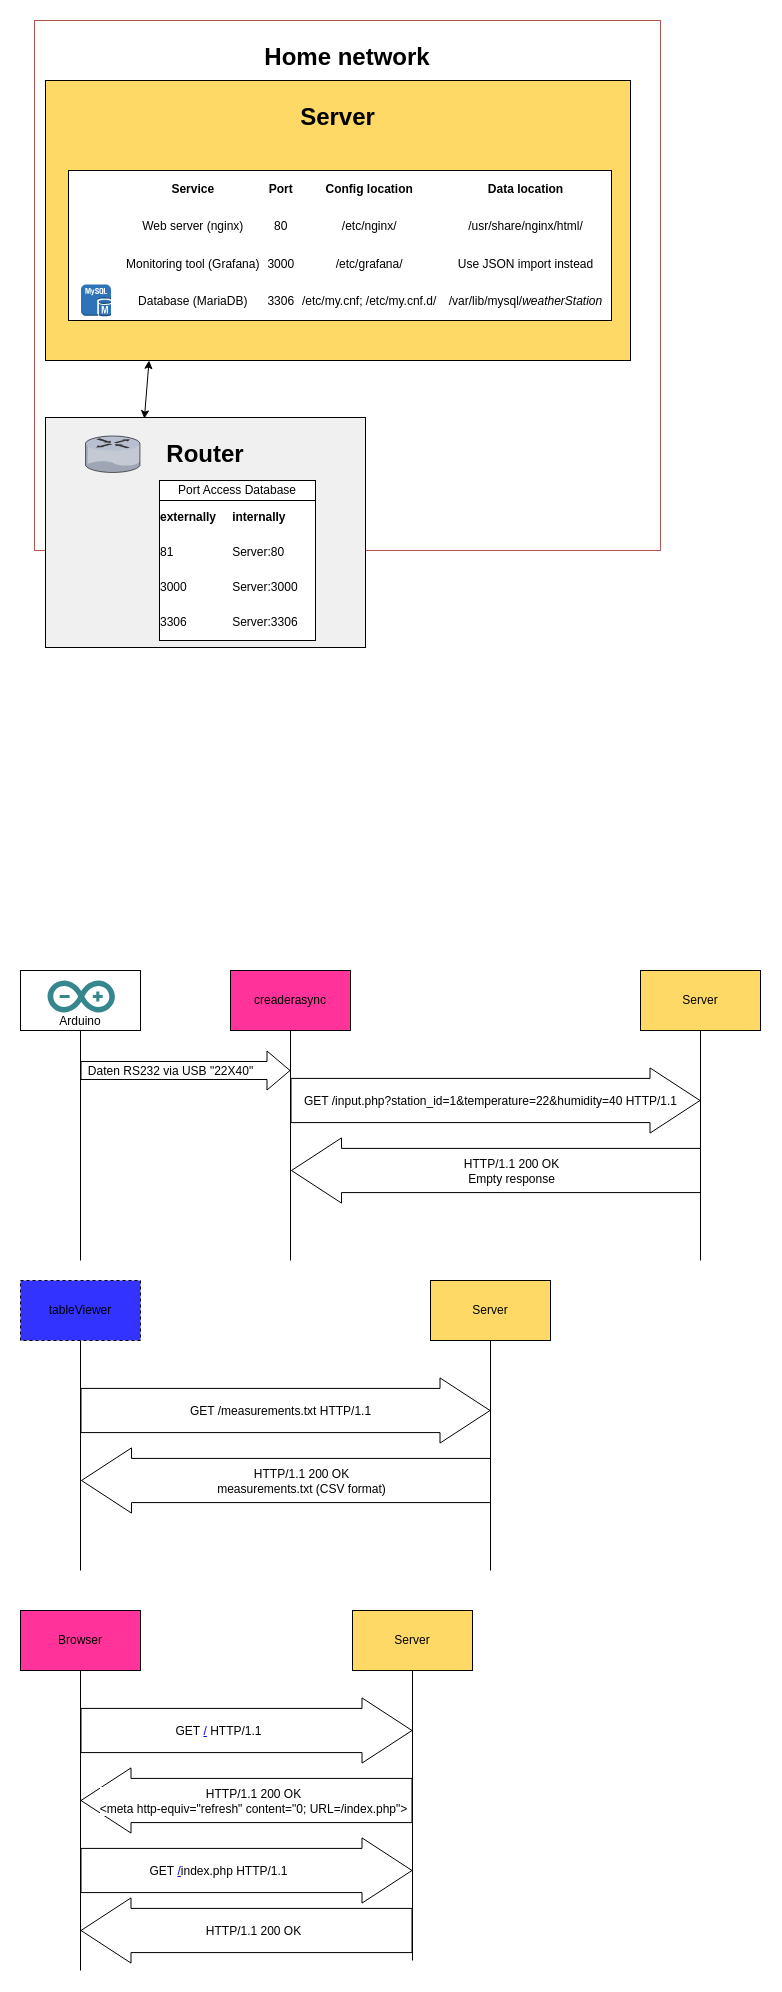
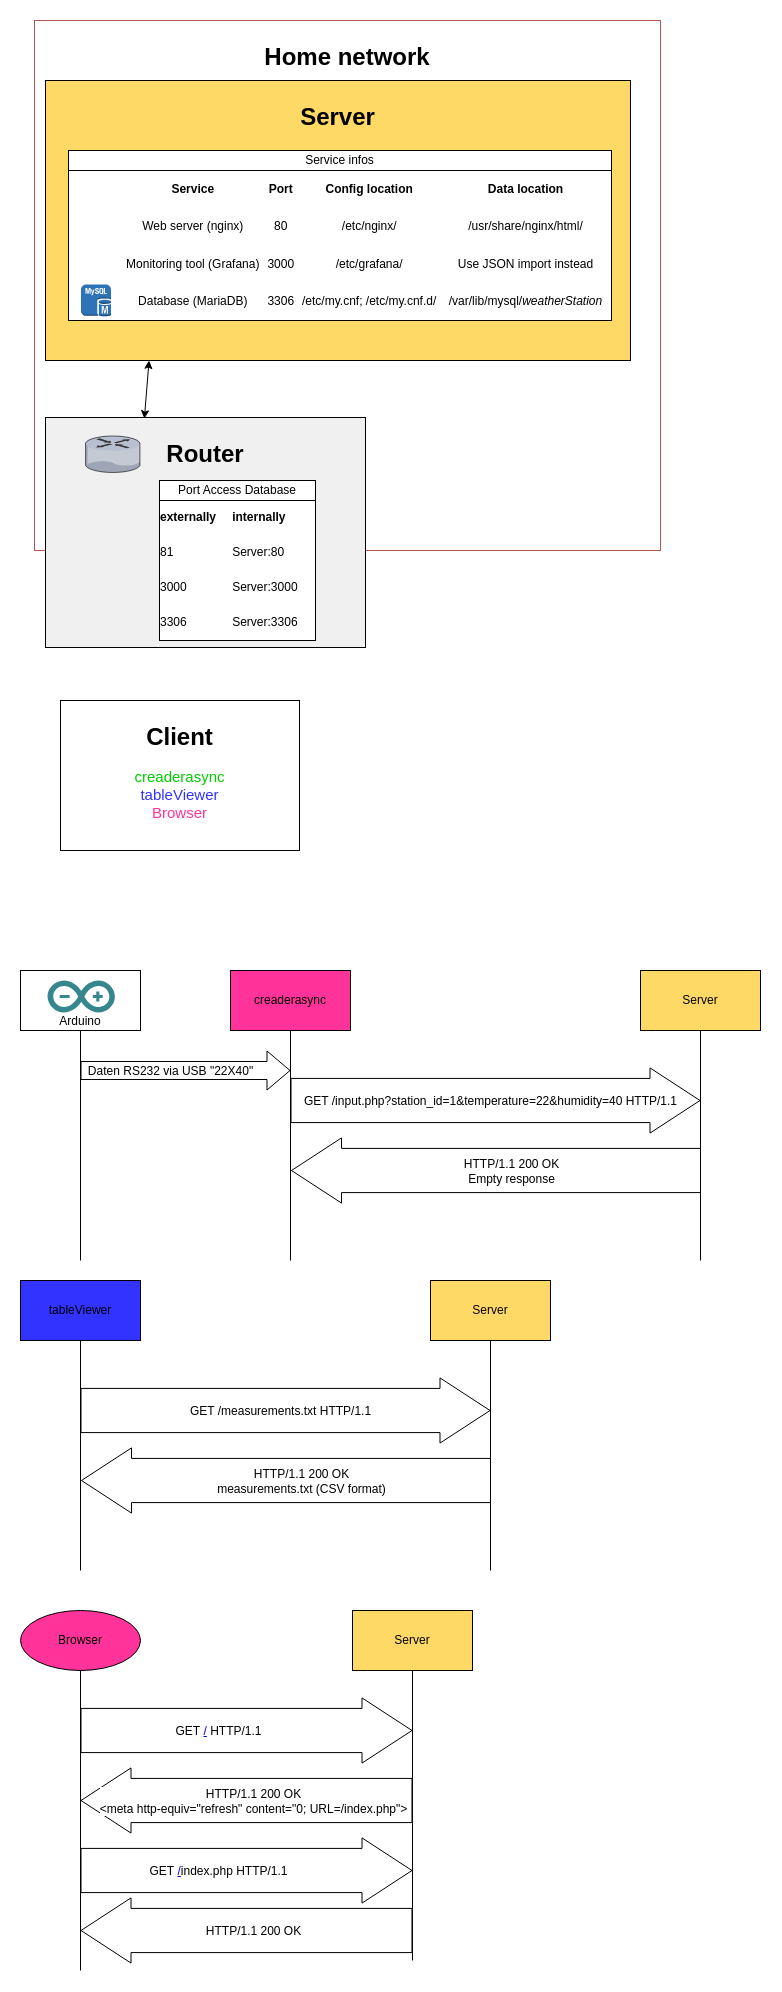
node "Service infos": added
node "Client creaderasync tableViewer Browser": added
node "tableViewer": style dashed -> solid
node "Browser": shape rectangle -> ellipse
